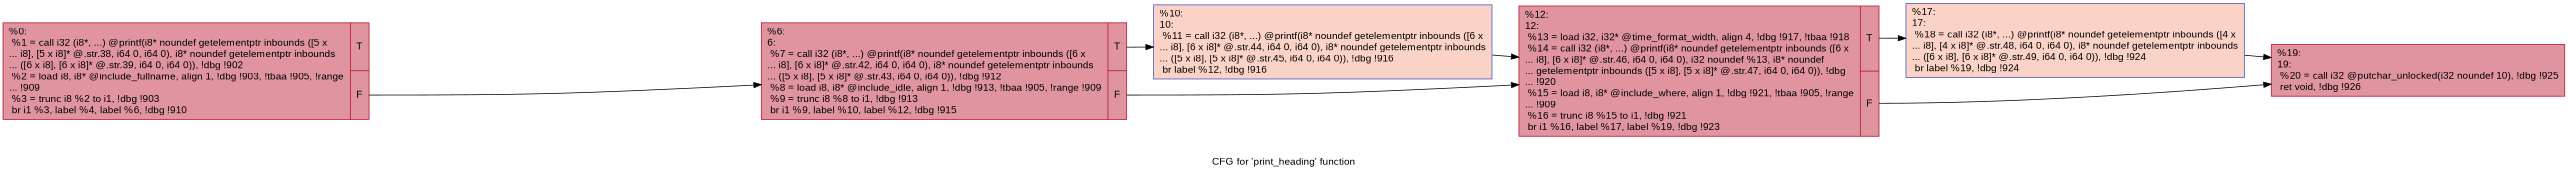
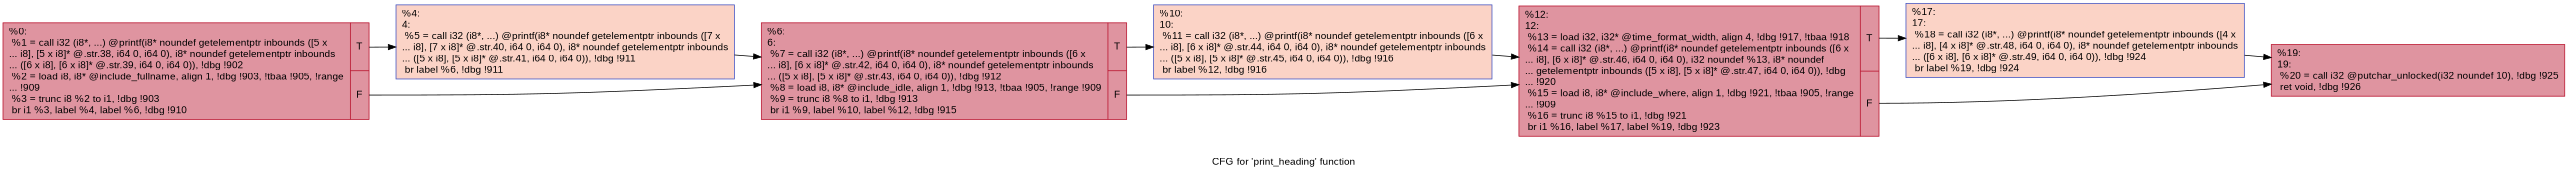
node "%4:": added
